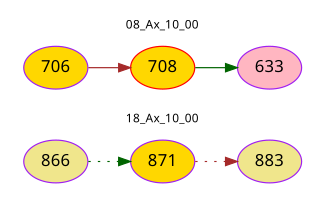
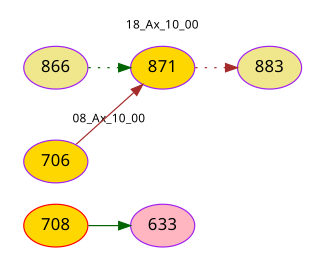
edge "706" -> "708": now "706" -> "871"
